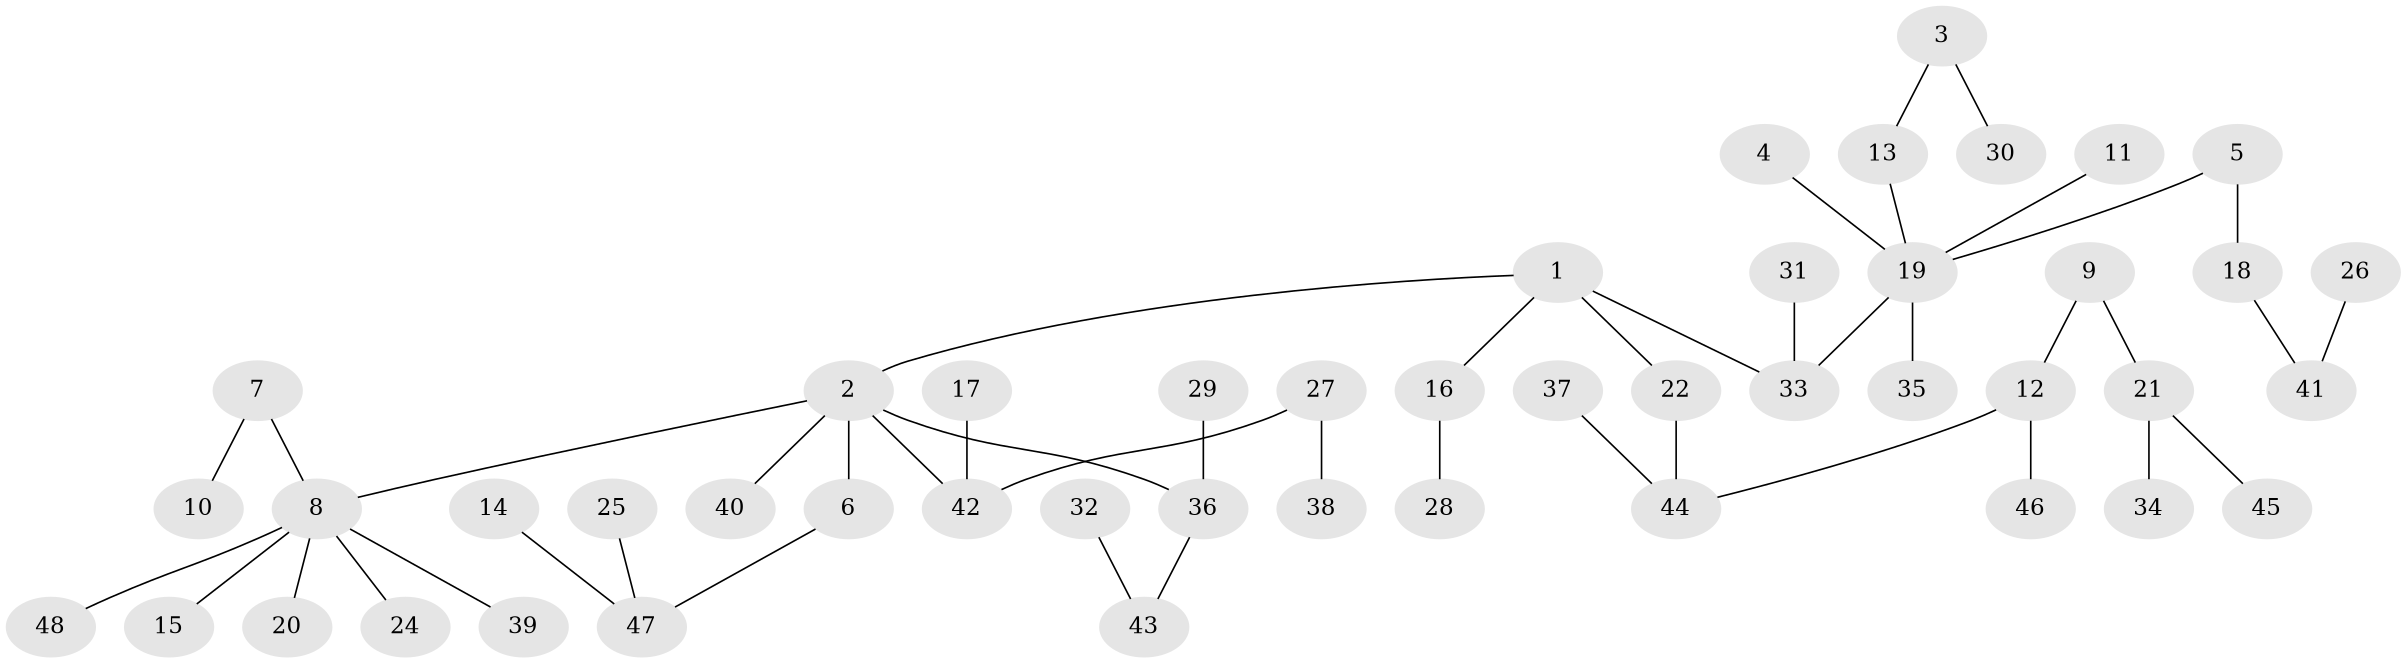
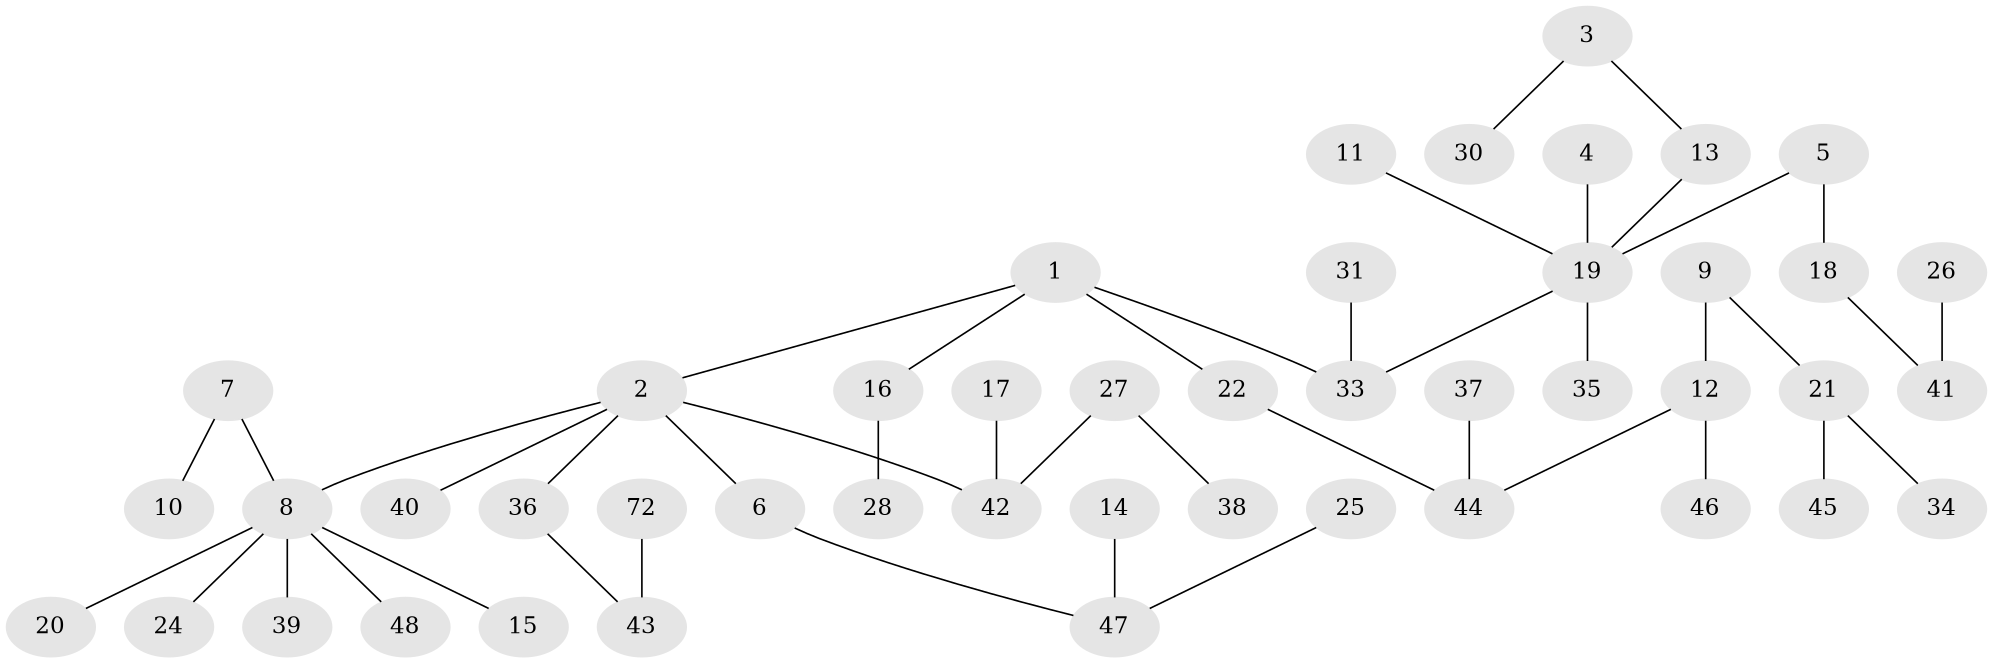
node "29": removed
node "32": label "32" -> "72"
